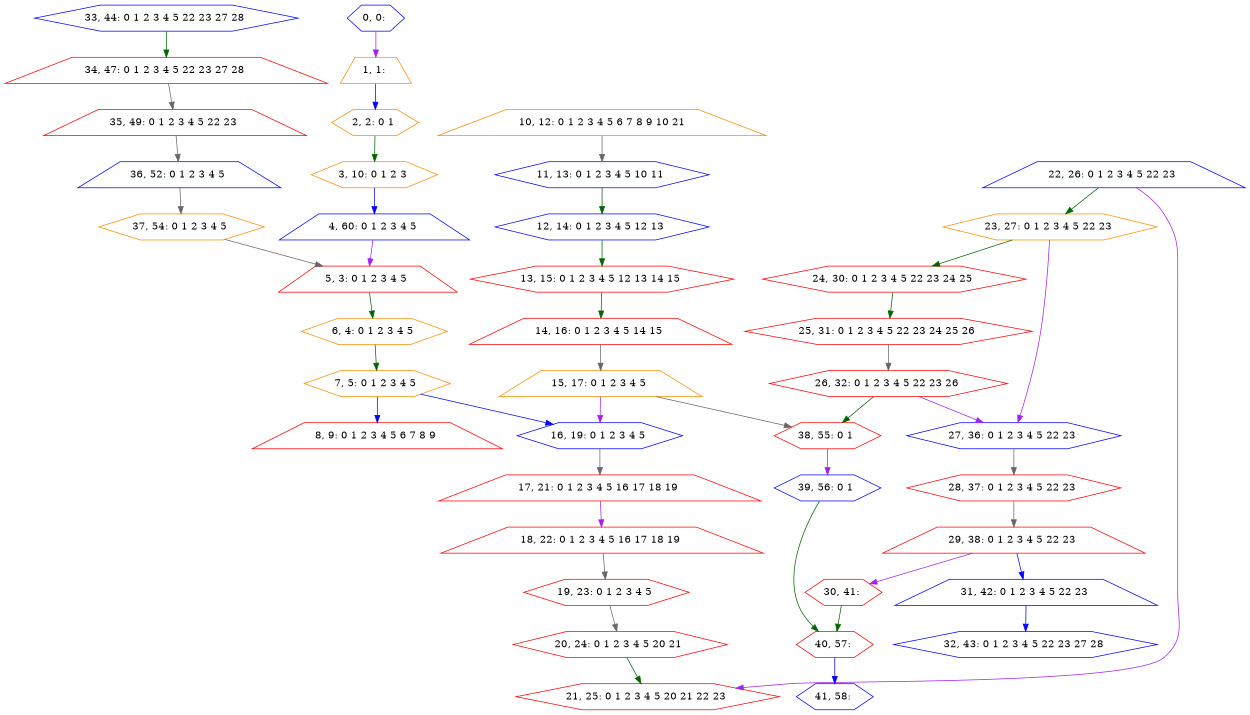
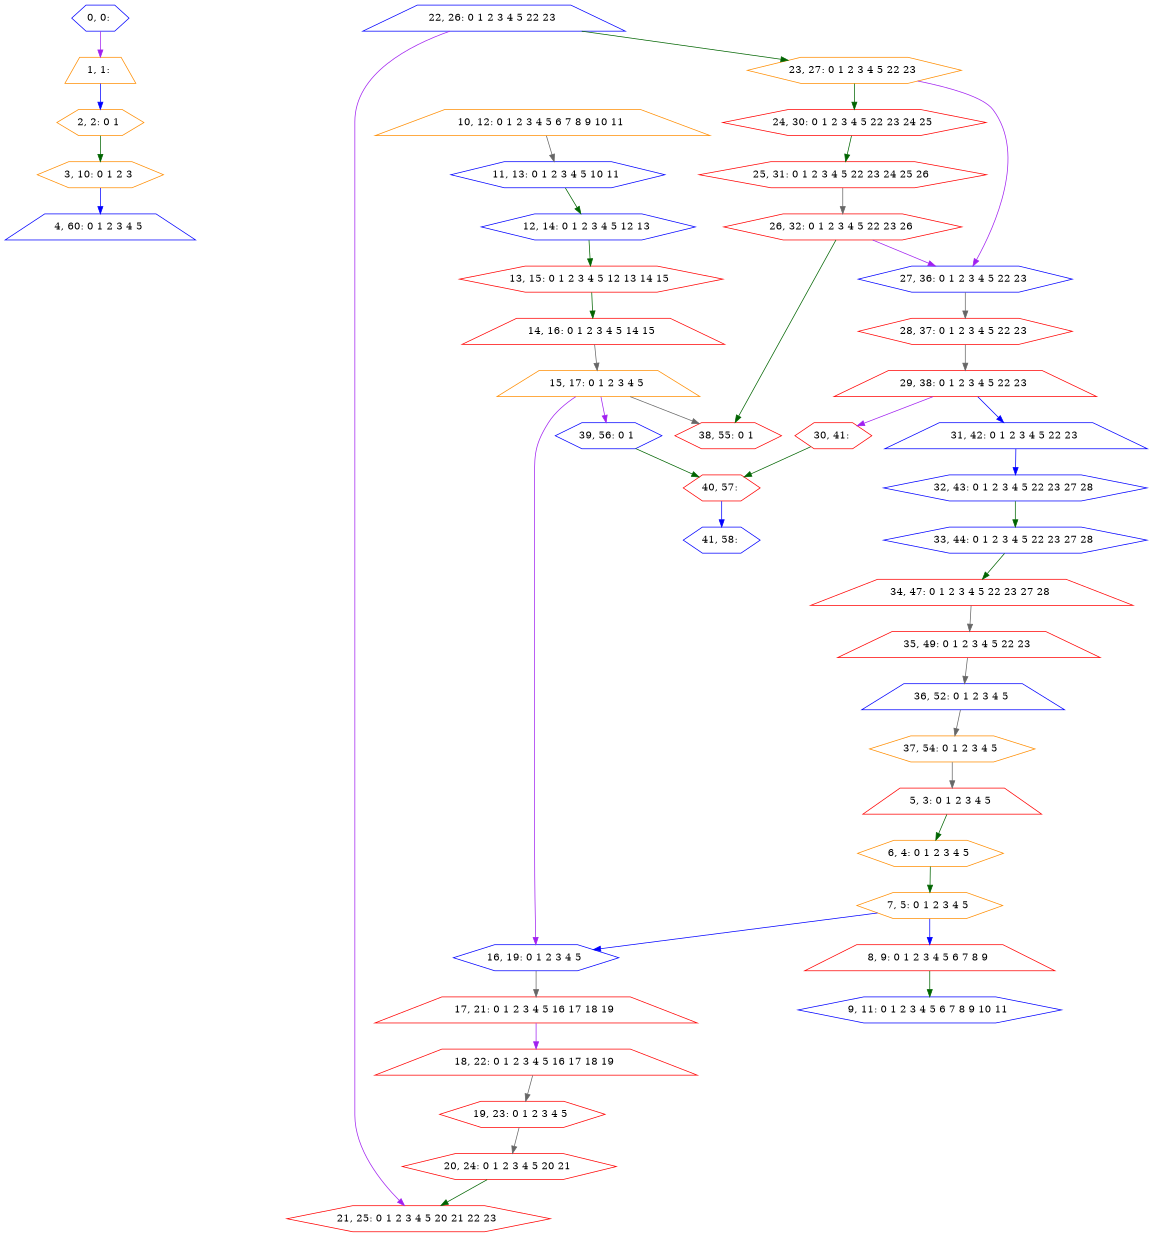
node "10, 12: 0 1 2 3 4 5 6 7 8 9 10 21": label "10, 12: 0 1 2 3 4 5 6 7 8 9 10 21" -> "10, 12: 0 1 2 3 4 5 6 7 8 9 10 11"
edge "4, 60: 0 1 2 3 4 5" -> "5, 3: 0 1 2 3 4 5": removed
edge "38, 55: 0 1" -> "39, 56: 0 1": now "15, 17: 0 1 2 3 4 5" -> "39, 56: 0 1"
edge "32, 43: 0 1 2 3 4 5 22 23 27 28" -> "33, 44: 0 1 2 3 4 5 22 23 27 28": added
node "9, 11: 0 1 2 3 4 5 6 7 8 9 10 11": added
